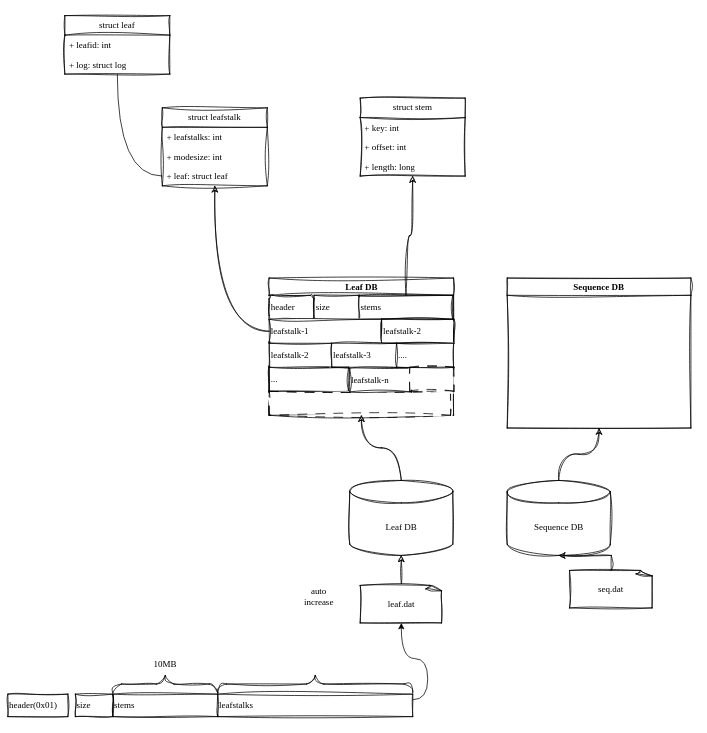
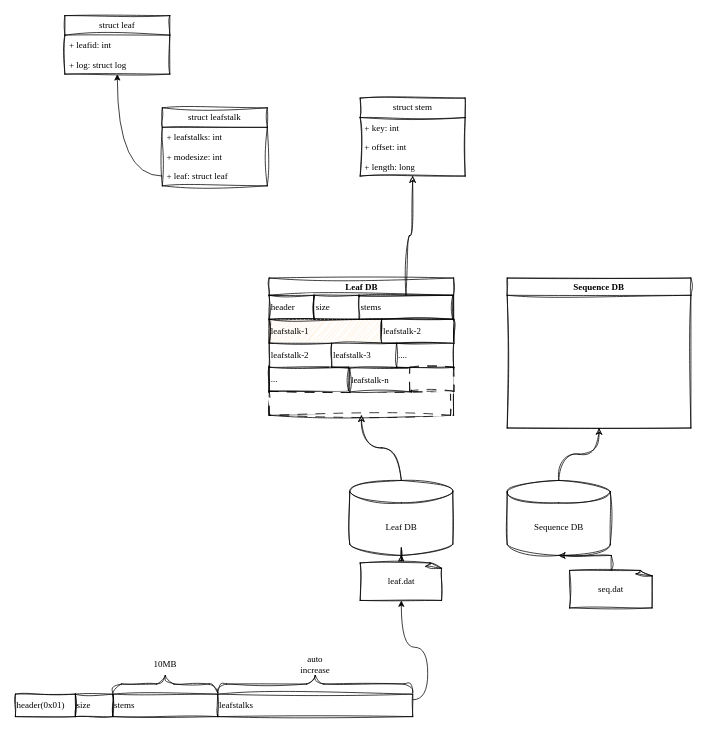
edge "struct leaf" -- "+ leaf: struct leaf": arrowhead none -> classic
edge "leafstalk-1" -> "struct leafstalk": removed
node "header": shape rounded rectangle -> rectangle
node "leafstalk-1": fillcolor #ffffff -> #ffe6cc
node "auto increase": moved (319, 597) -> (315, 664)
node "leaf.dat": moved (401, 604) -> (401, 582)
node "header(0x01)": moved (38, 705) -> (45, 705)
